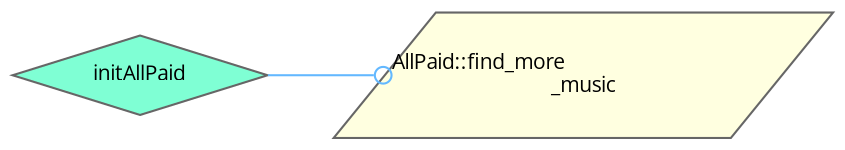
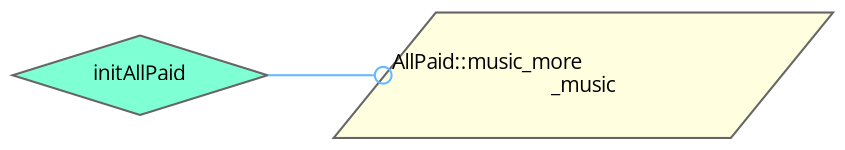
node "AllPaid::find_more _music": label "AllPaid::find_more _music" -> "AllPaid::music_more _music"
